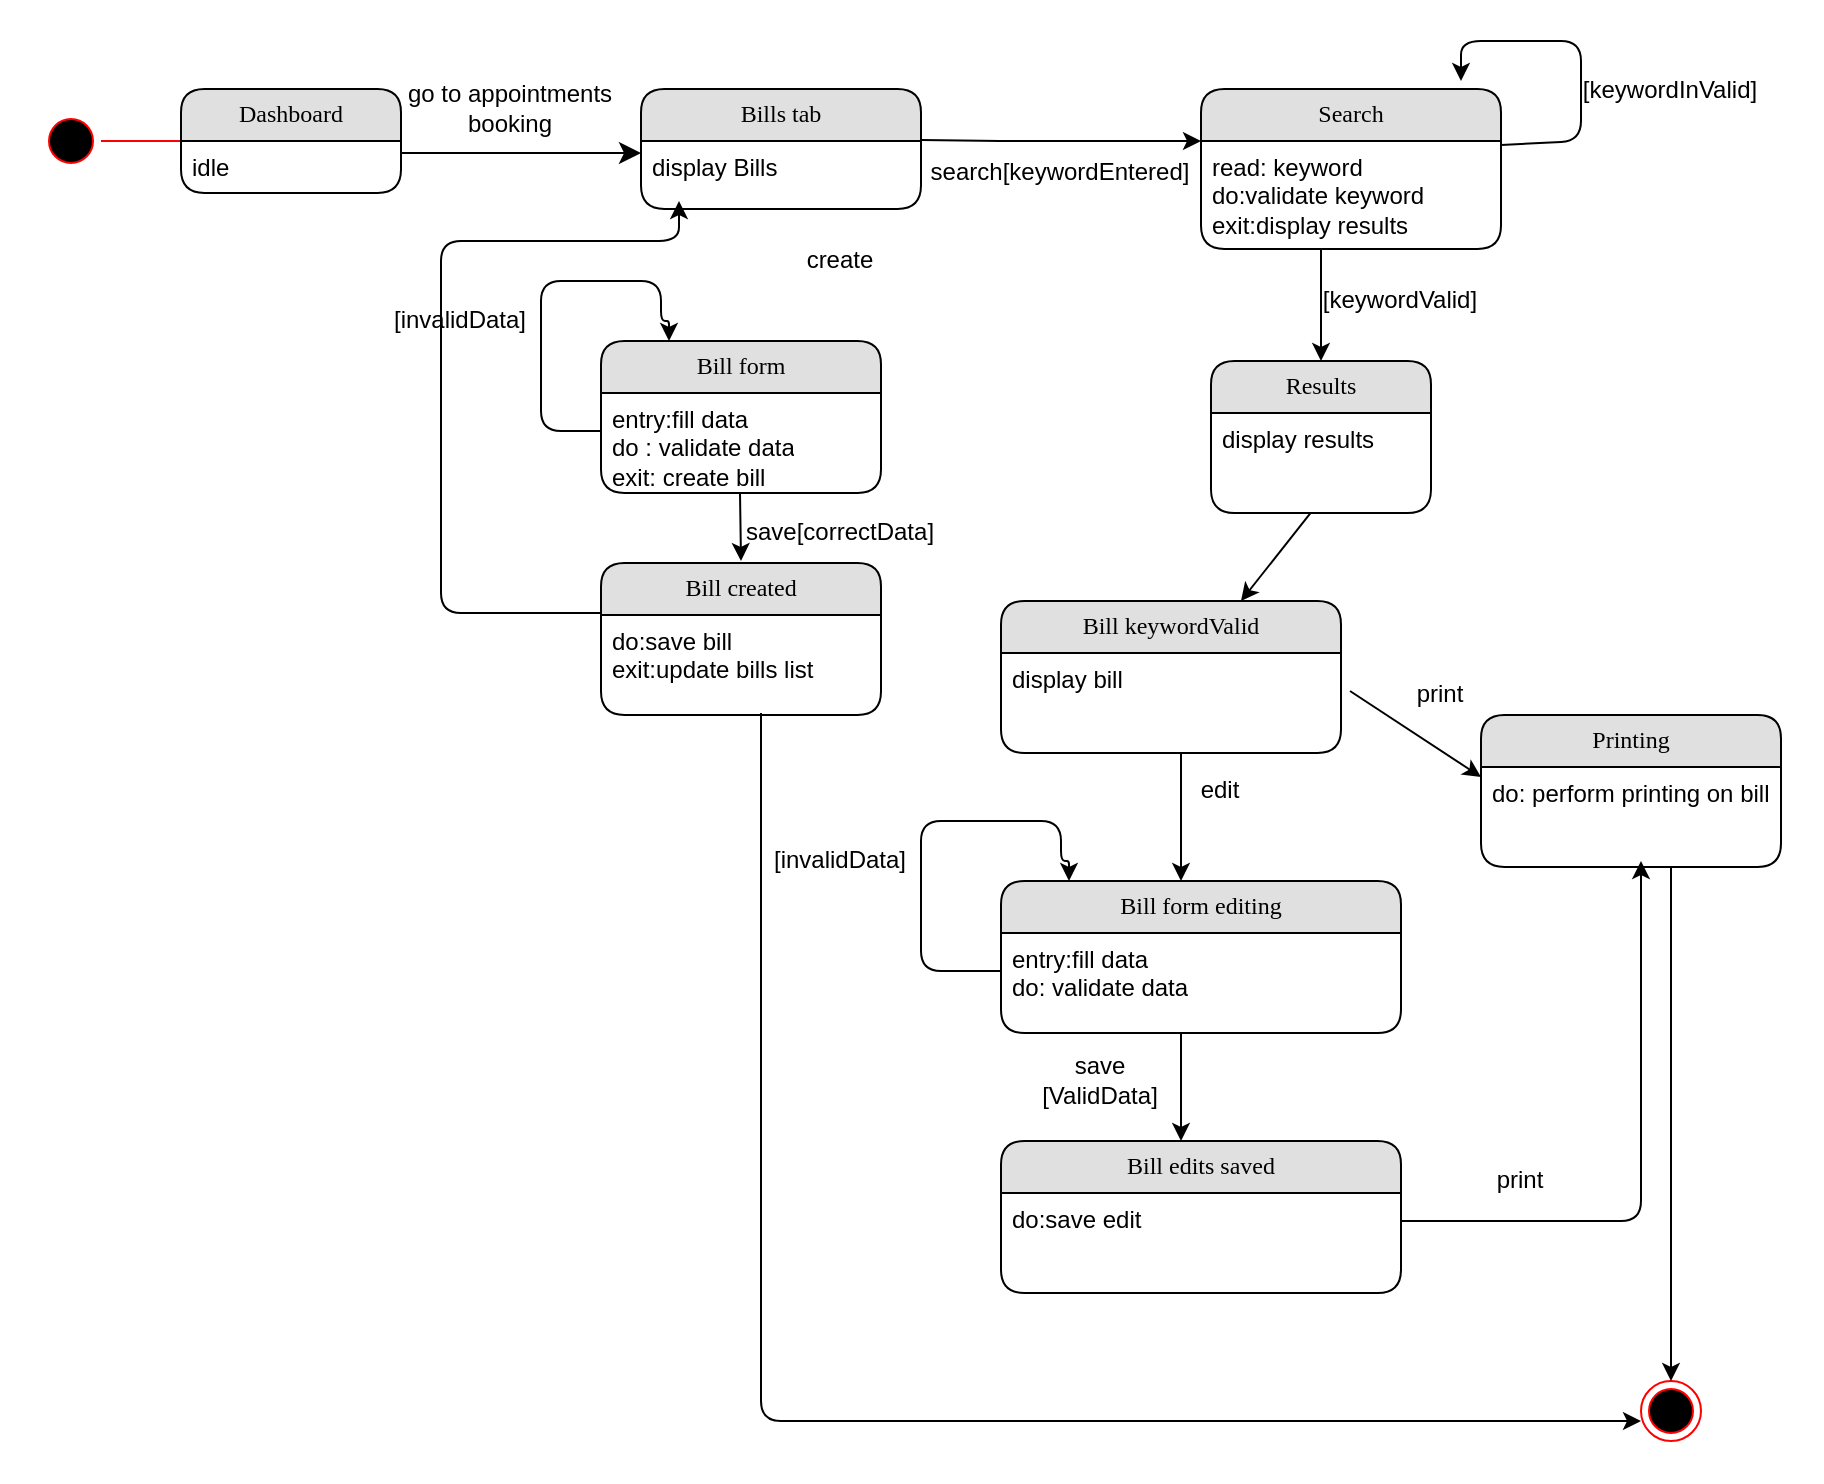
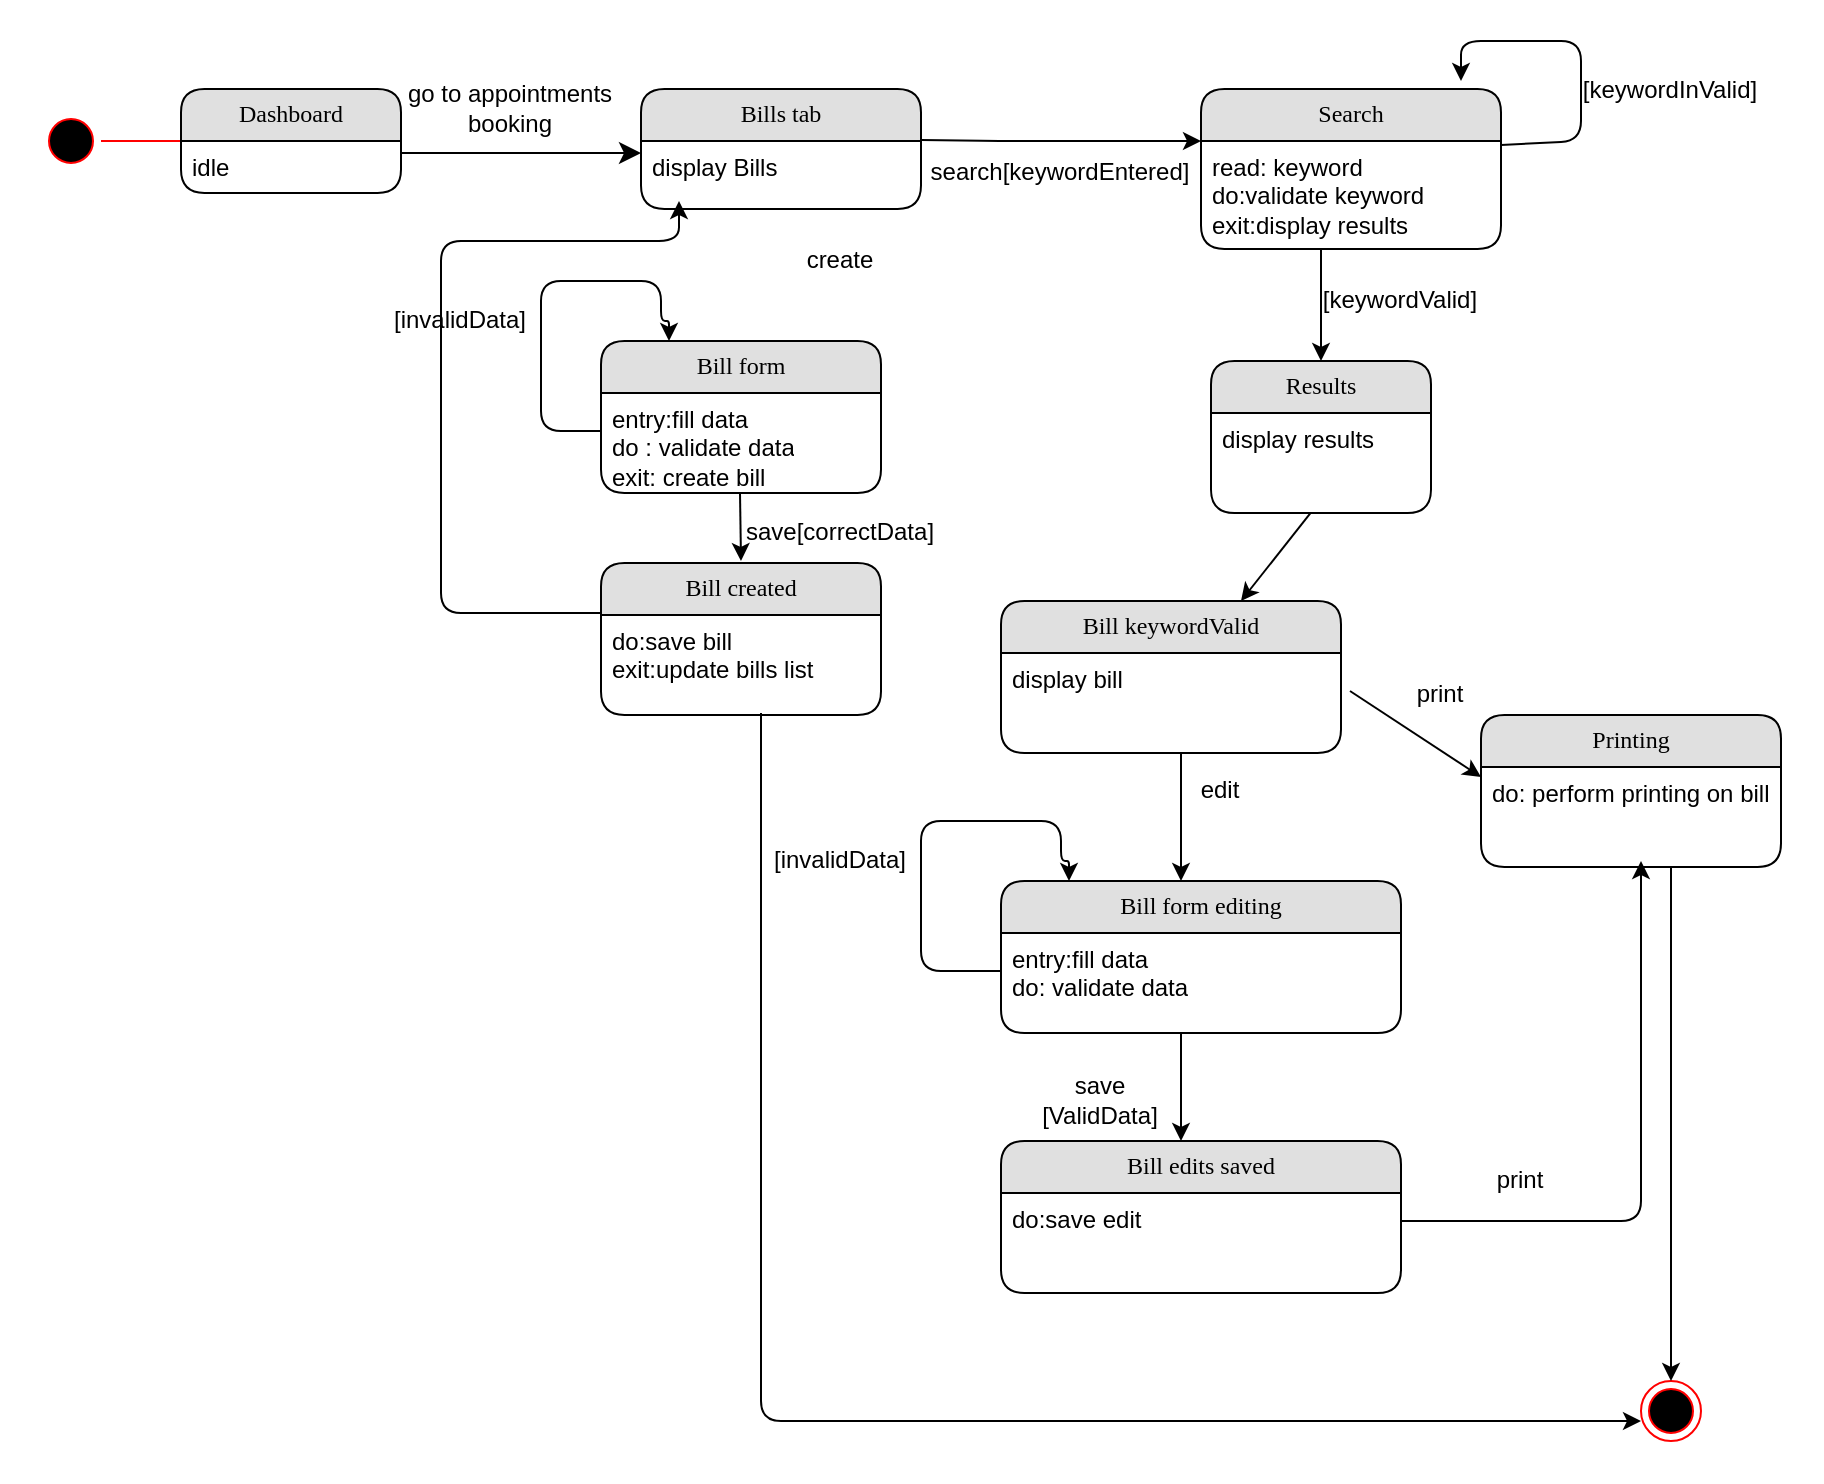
node "save [ValidData]": moved (1101, 1081) -> (1101, 1101)
